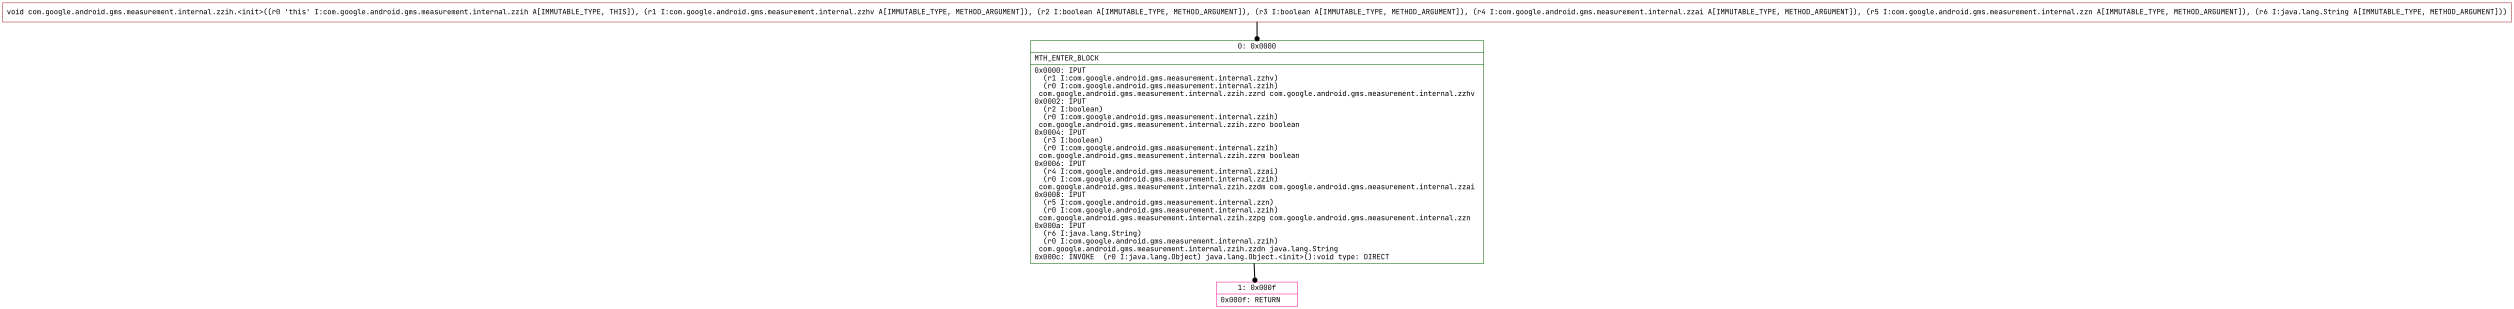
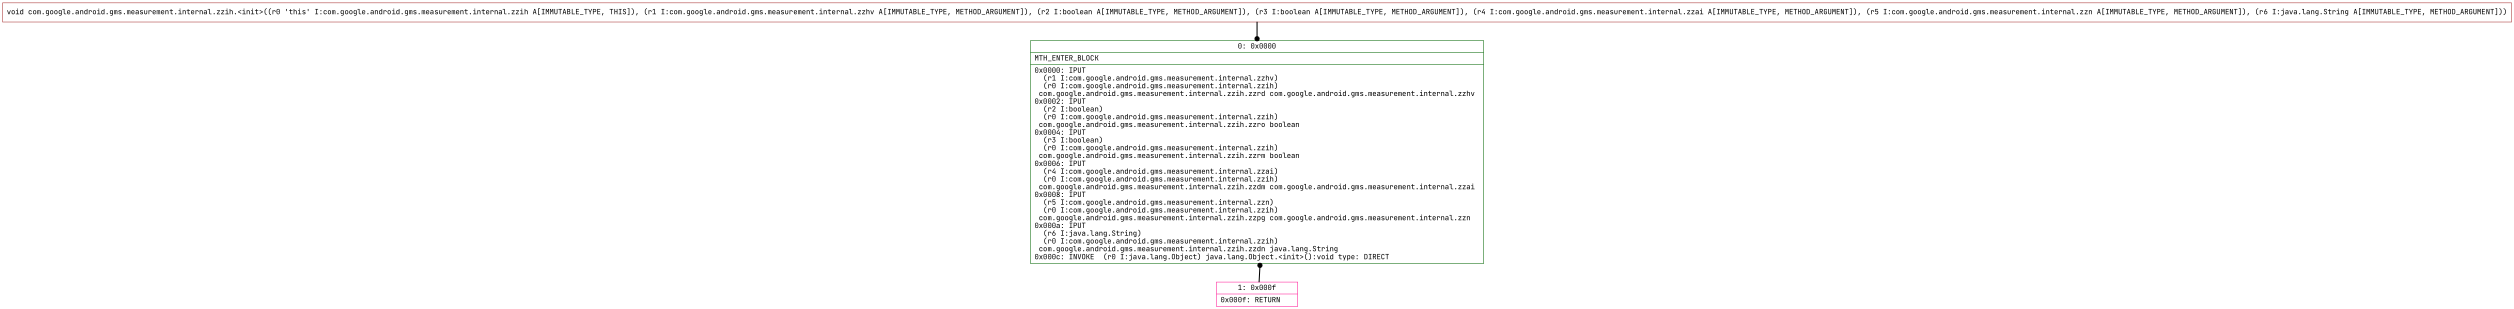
edge "0: 0x0000" -> "1: 0x000f": reversed
